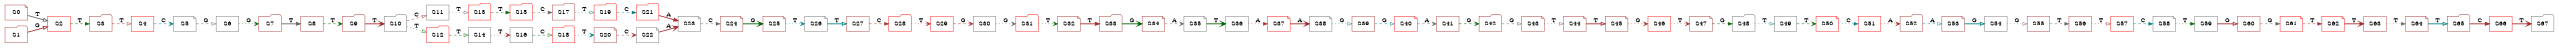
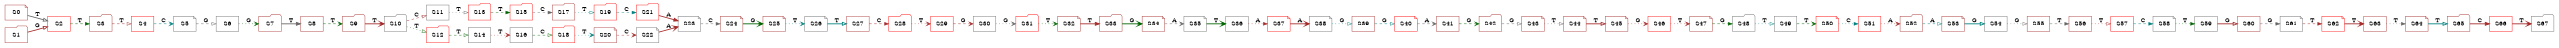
node "S61": color red -> gray40
